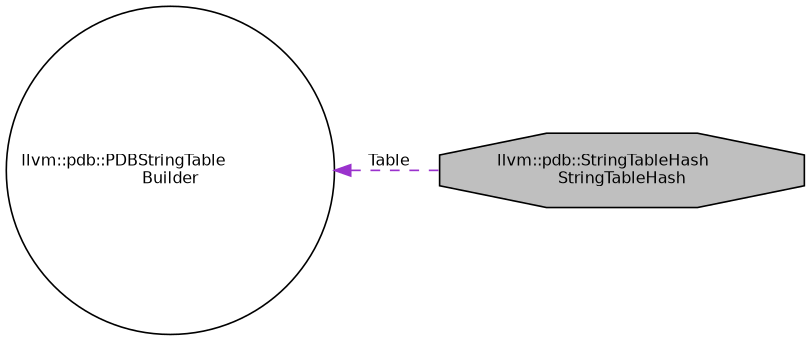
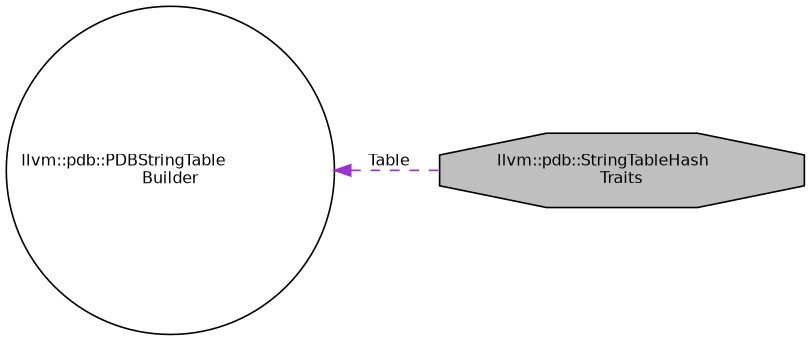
node "llvm::pdb::StringTableHash StringTableHash": label "llvm::pdb::StringTableHash StringTableHash" -> "llvm::pdb::StringTableHash Traits"
